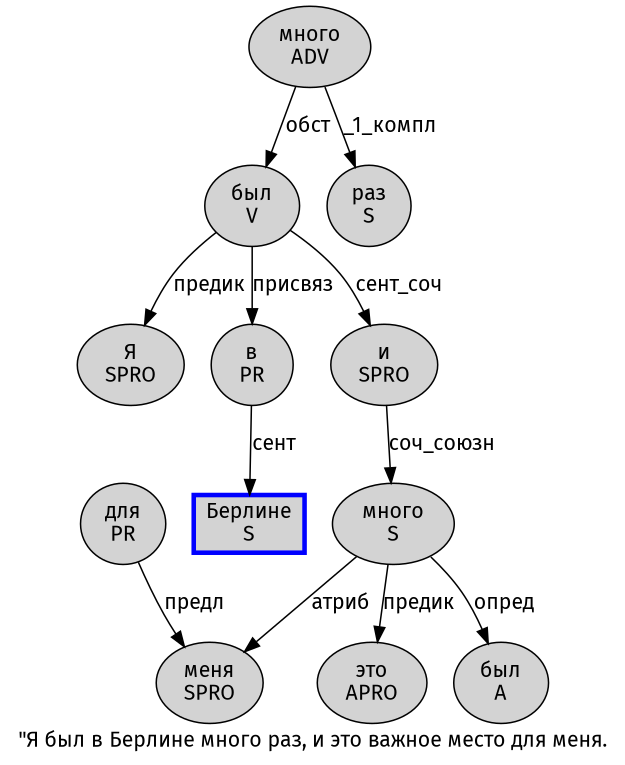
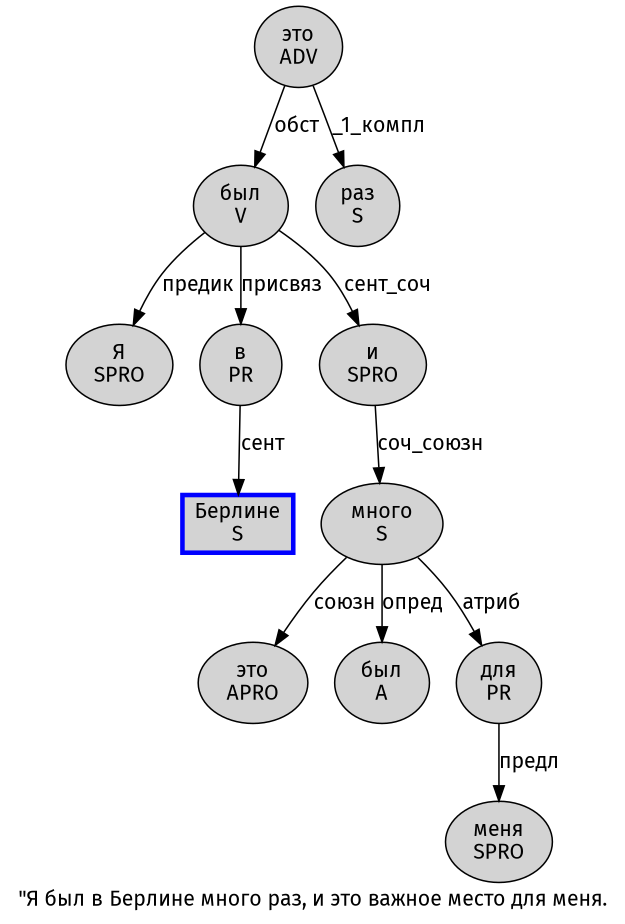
node "много ADV": label "много ADV" -> "это ADV"
edge "много S" -> "меня SPRO": now "много S" -> "для PR"
edge "много S" -> "это APRO": label "предик" -> "союзн"
